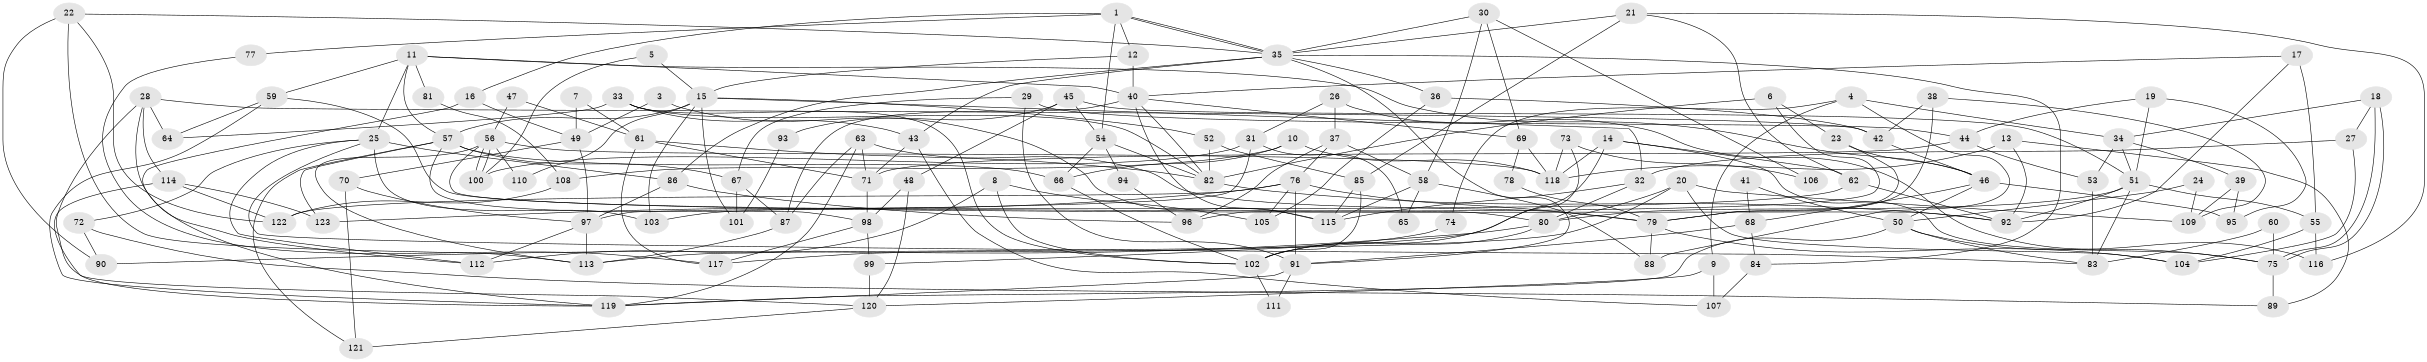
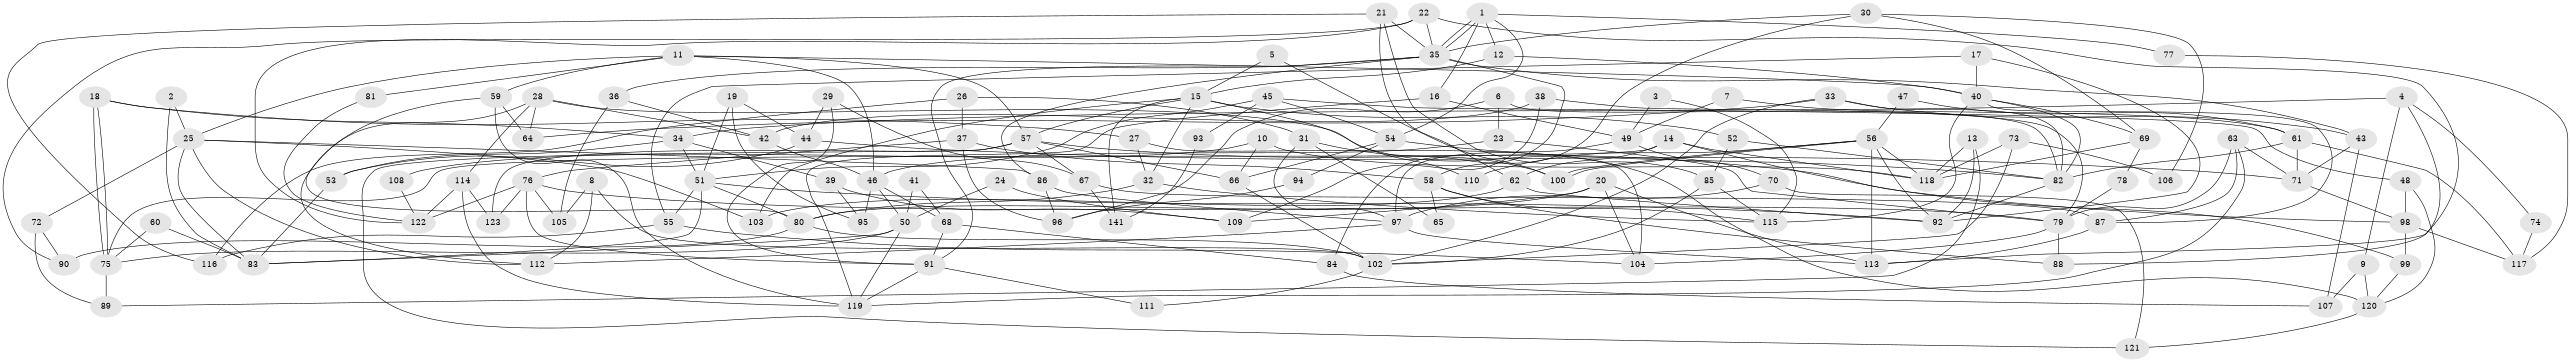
node "2": added
edge "81" -- "108": now "81" -- "122"
node "101": label "101" -> "141"
